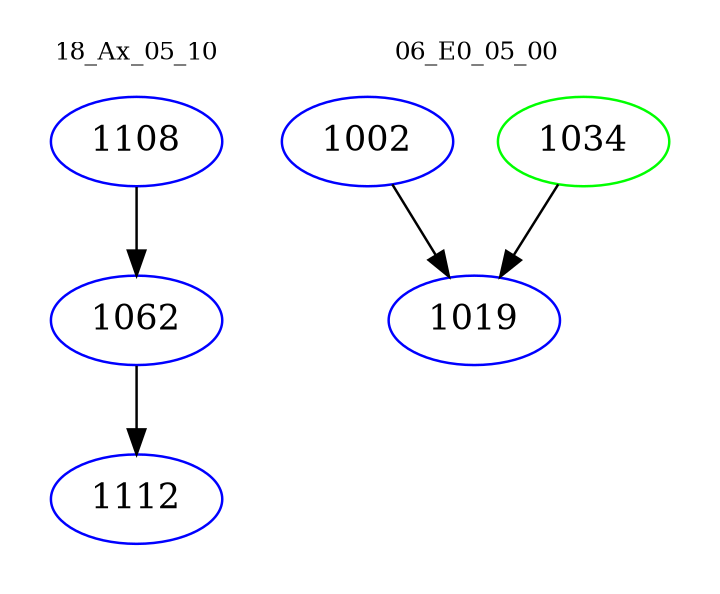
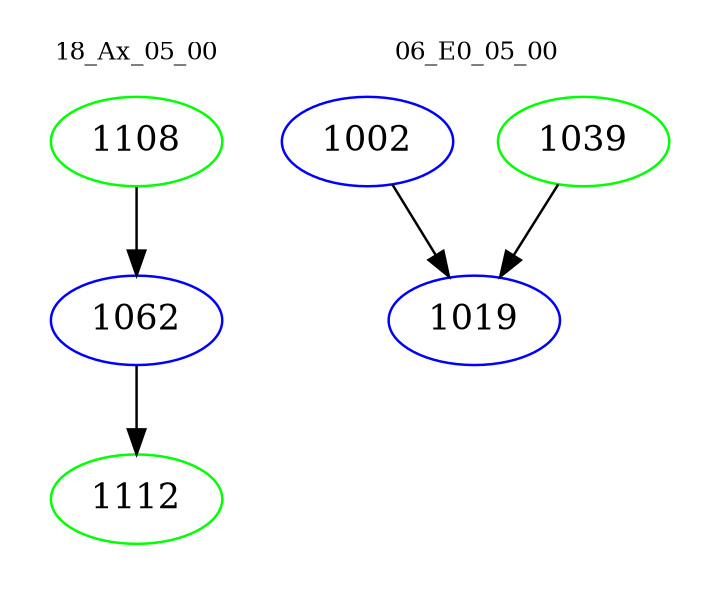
cluster "18_Ax_05_10": label "18_Ax_05_10" -> "18_Ax_05_00"
node "1108": color blue -> green
node "1034": label "1034" -> "1039"
node "1112": color blue -> green
